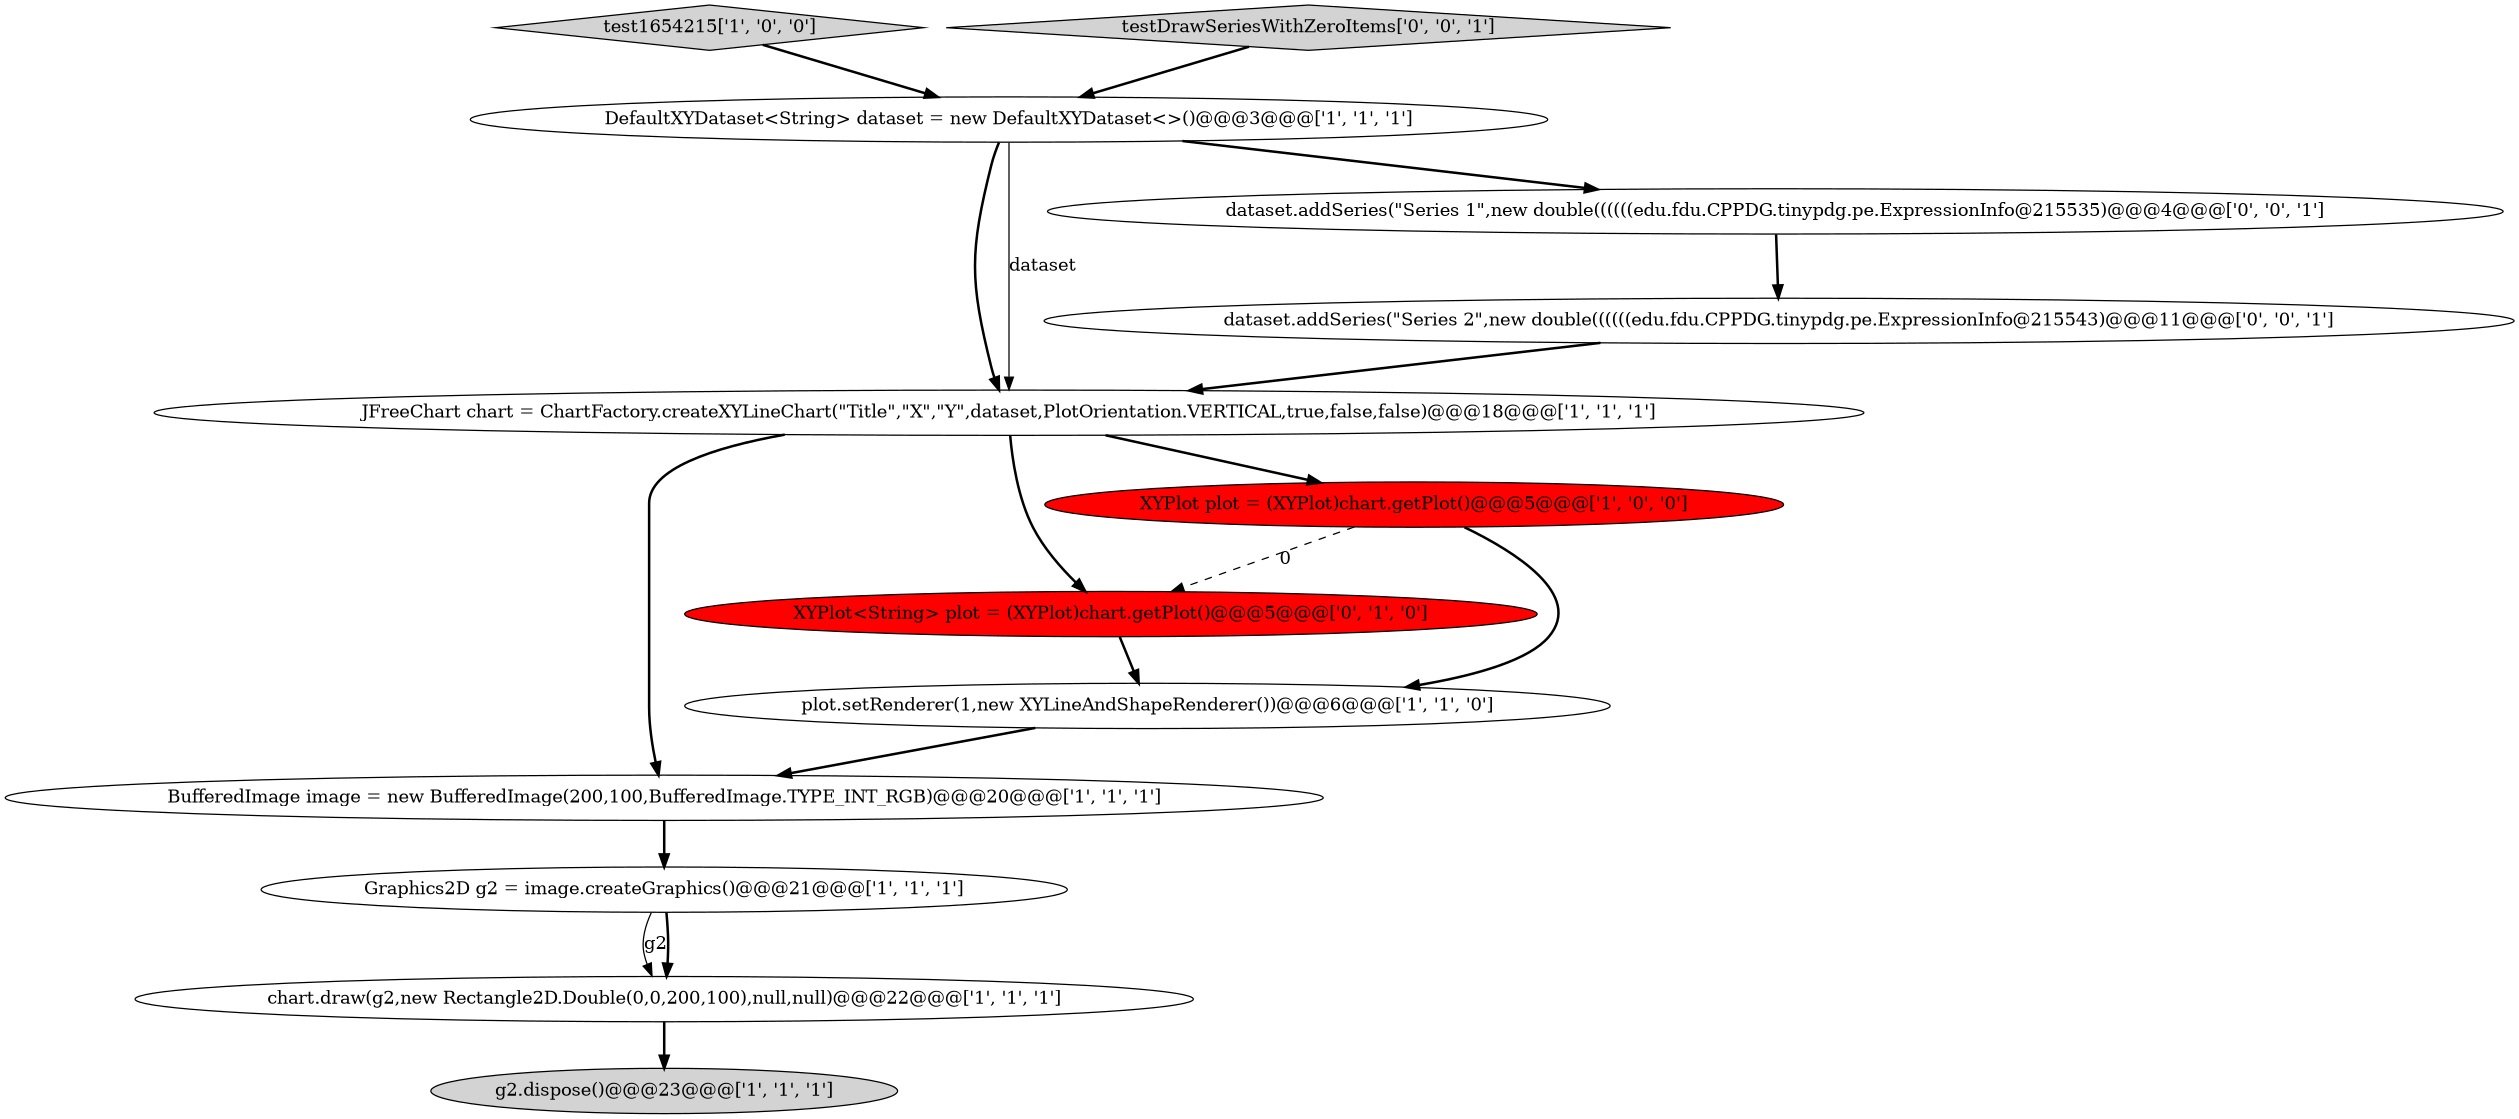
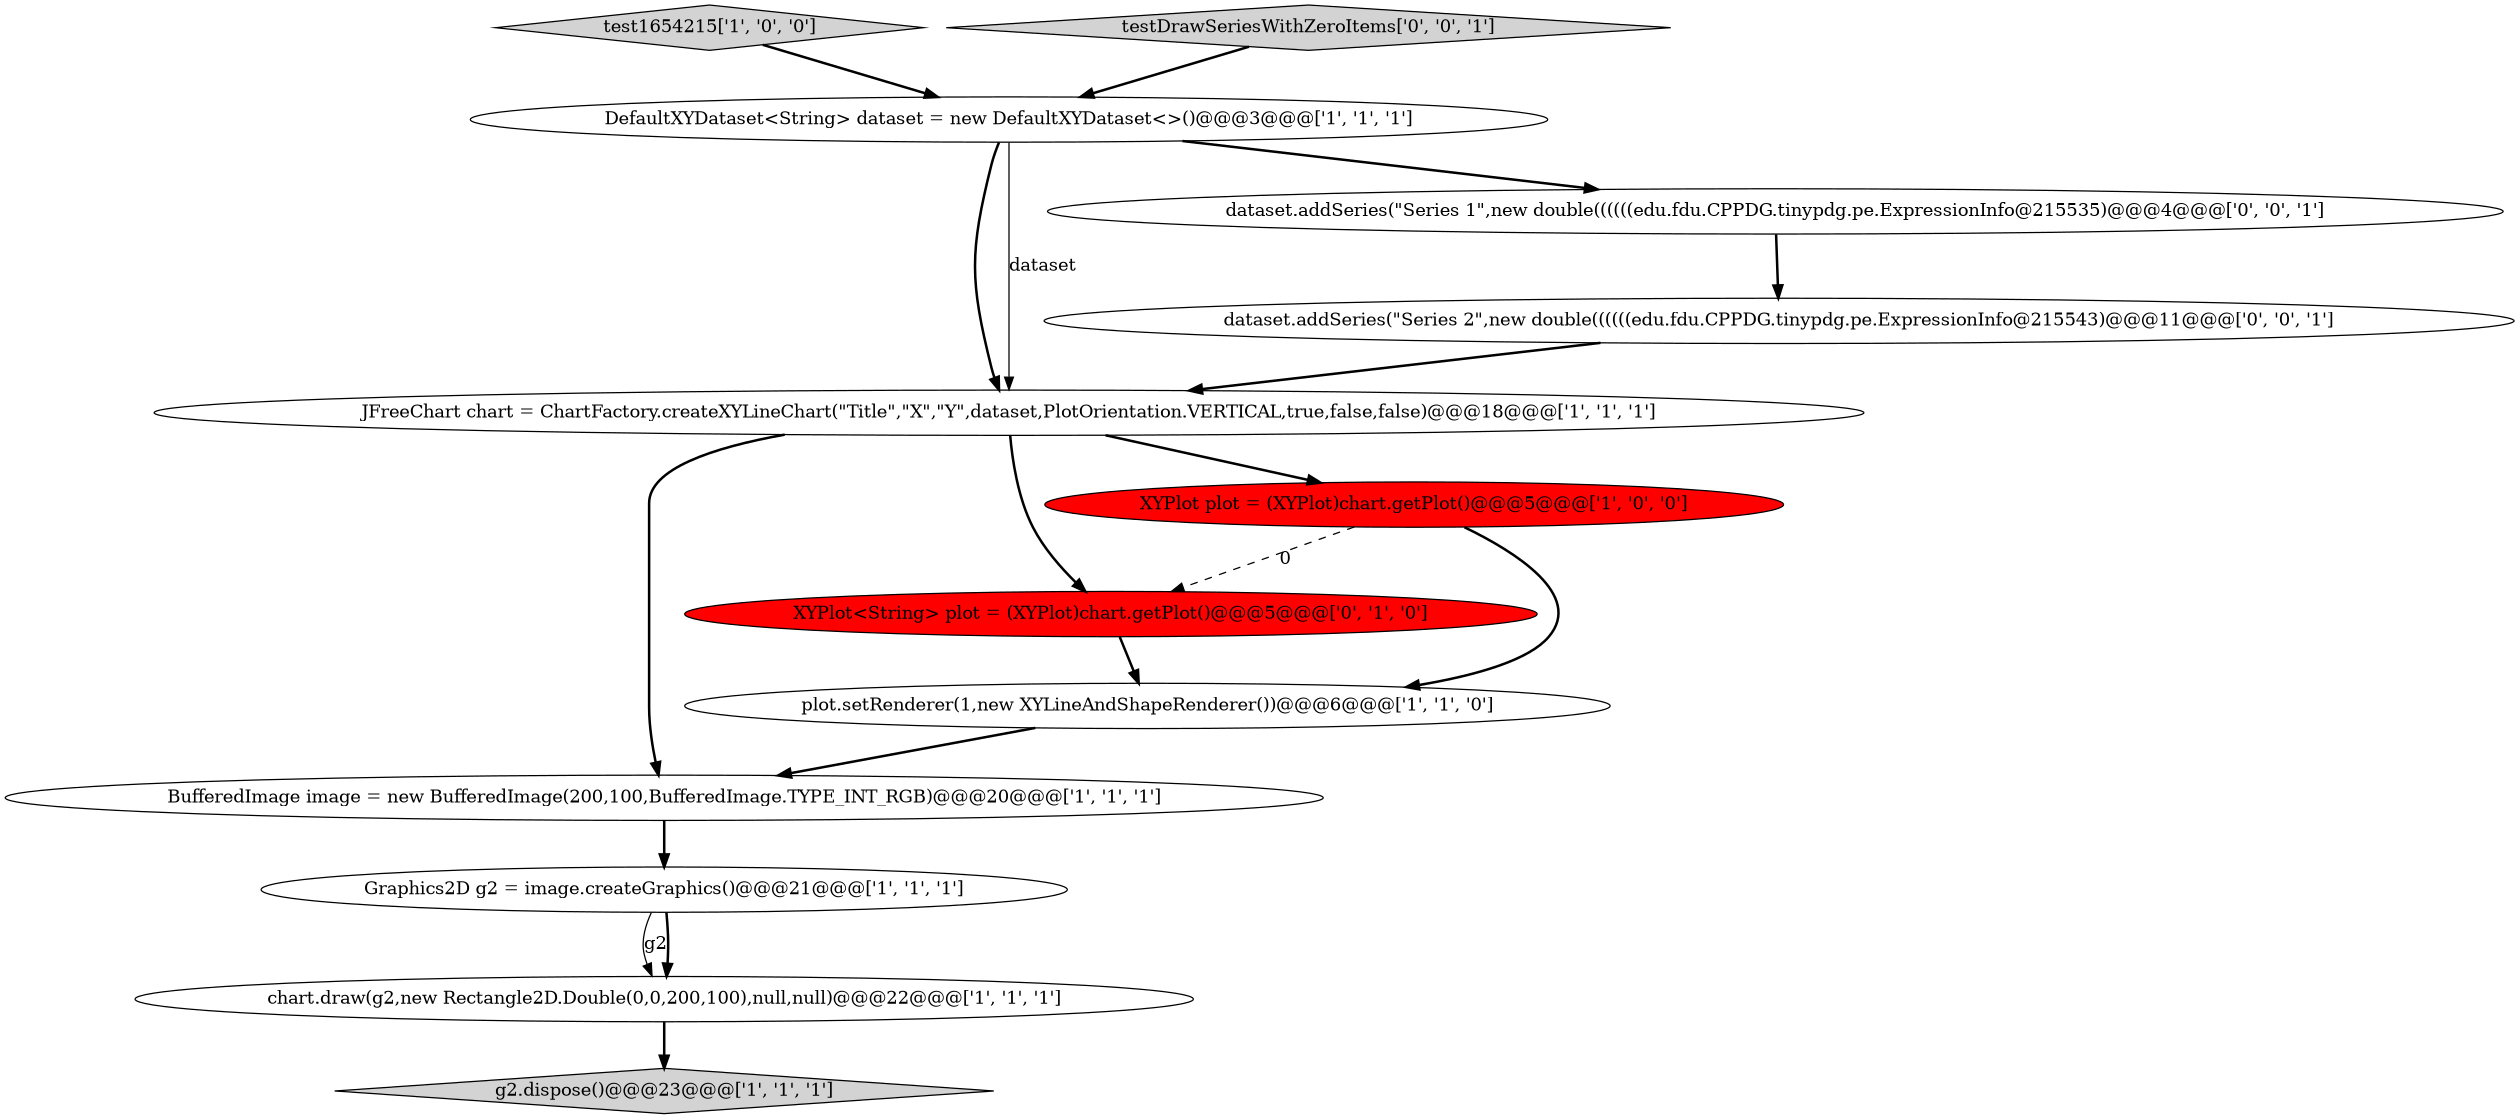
node "g2.dispose()@@@23@@@['1', '1', '1']": shape ellipse -> diamond
